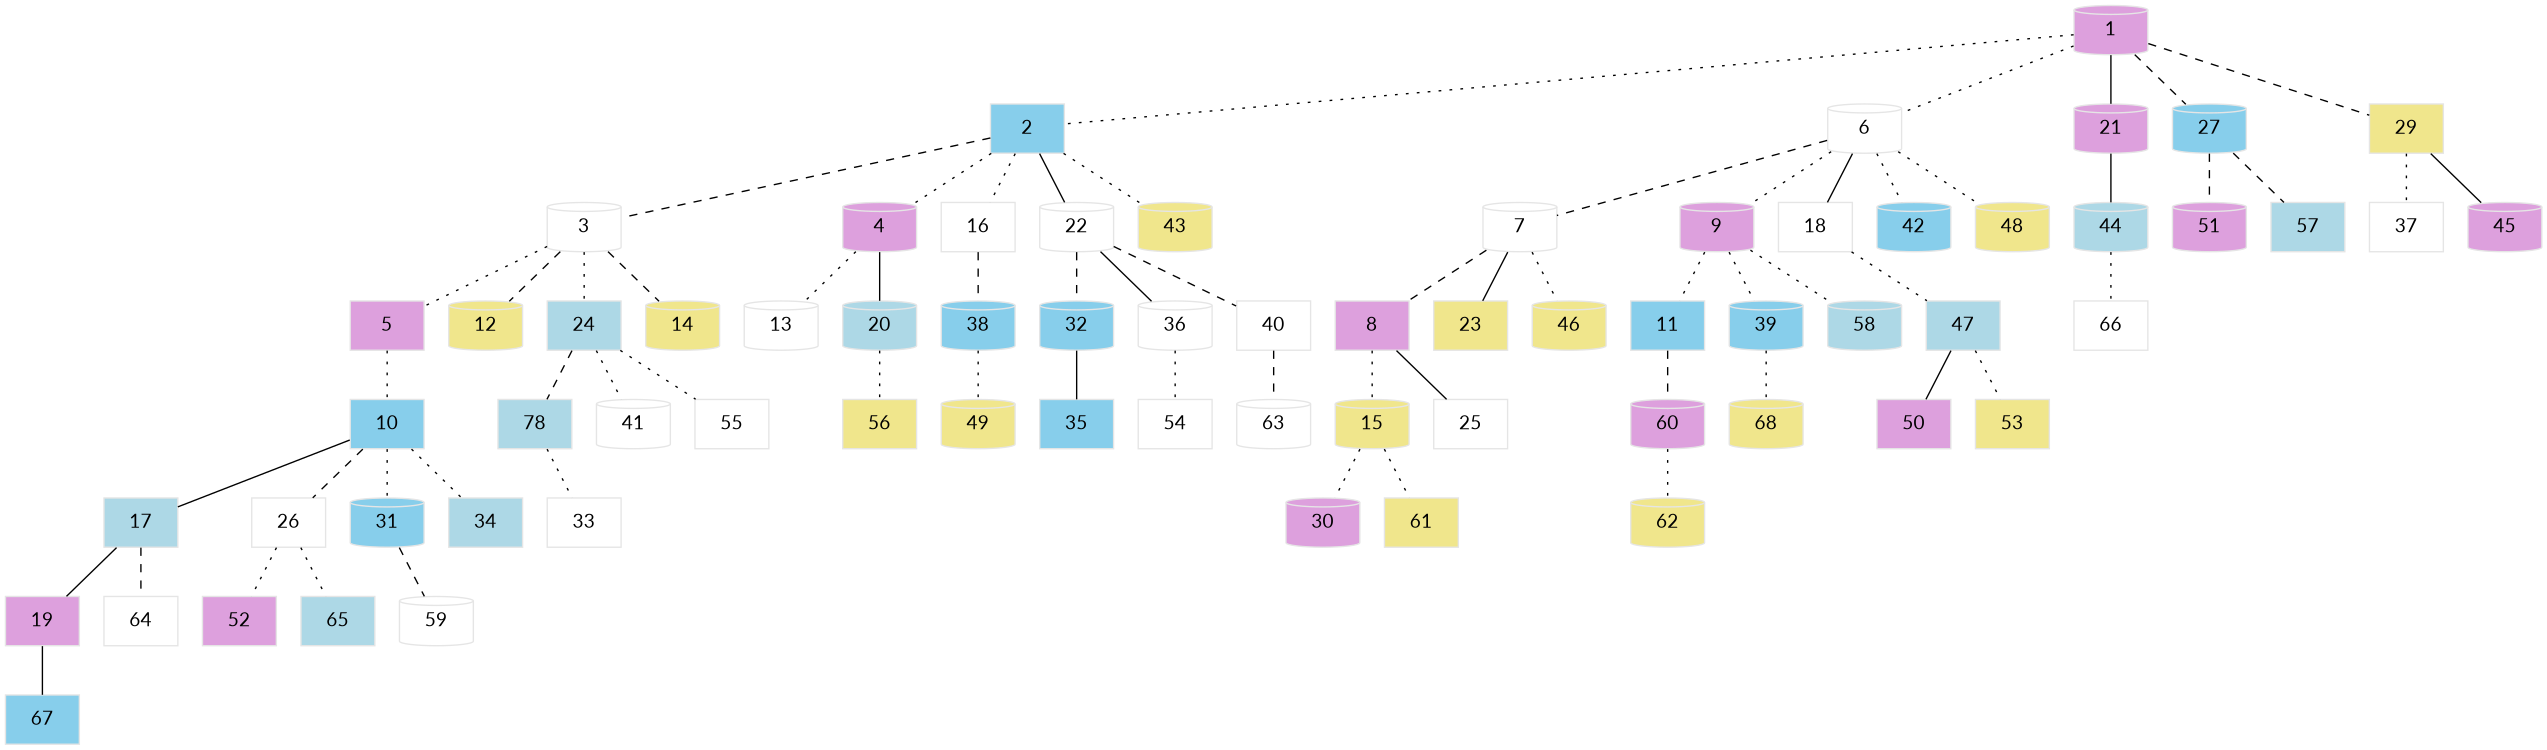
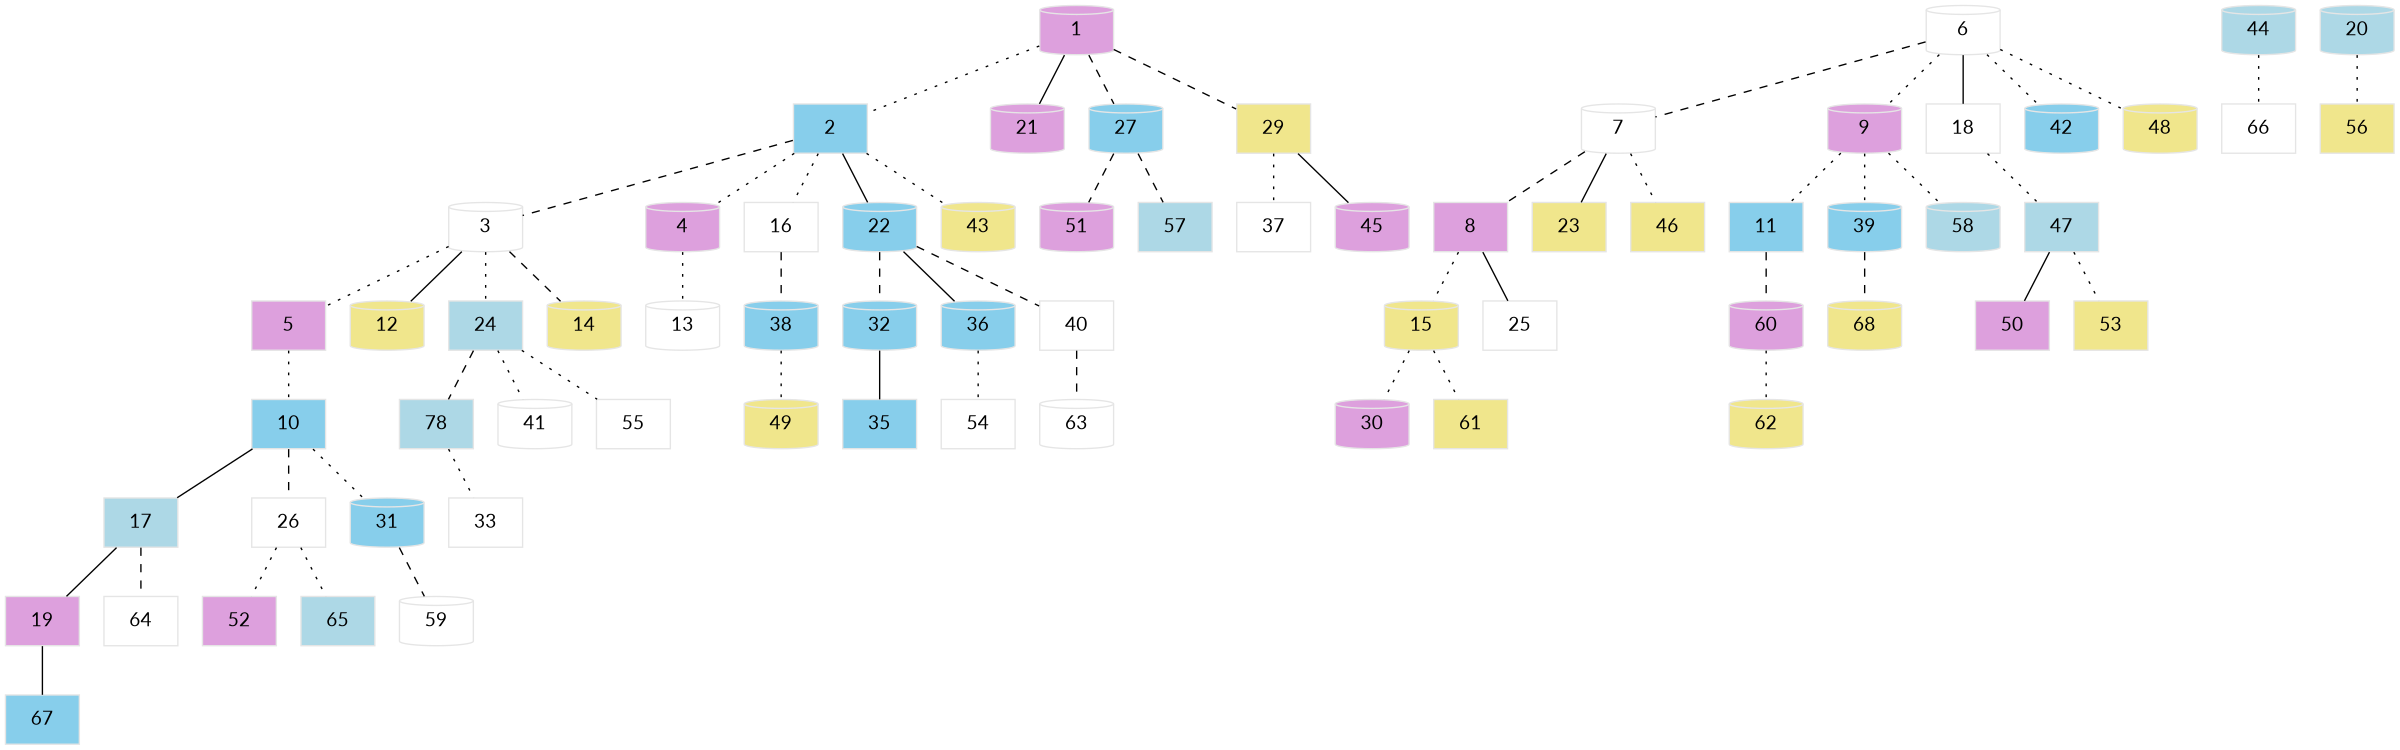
edge "1" -- "6": removed
edge "21" -- "44": removed
node "22": fillcolor white -> skyblue
edge "3" -- "12": style dashed -> solid
edge "4" -- "20": removed
node "36": fillcolor white -> skyblue
node "46": shape cylinder -> box
edge "39" -- "68": style dotted -> dashed
node "34": removed
